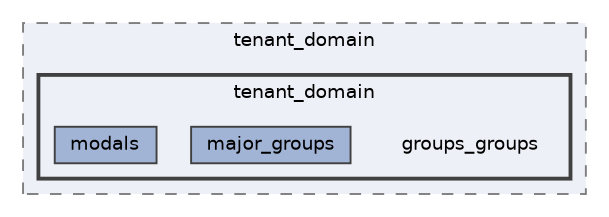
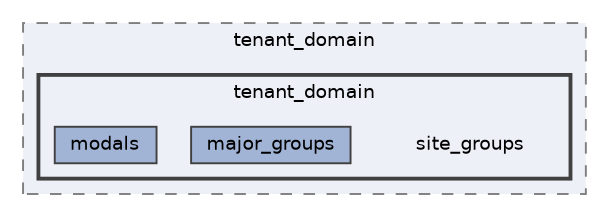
node "groups_groups": label "groups_groups" -> "site_groups"
